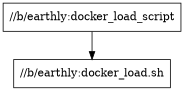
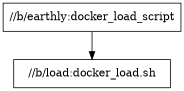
node "//b/earthly:docker_load.sh": label "//b/earthly:docker_load.sh" -> "//b/load:docker_load.sh"
